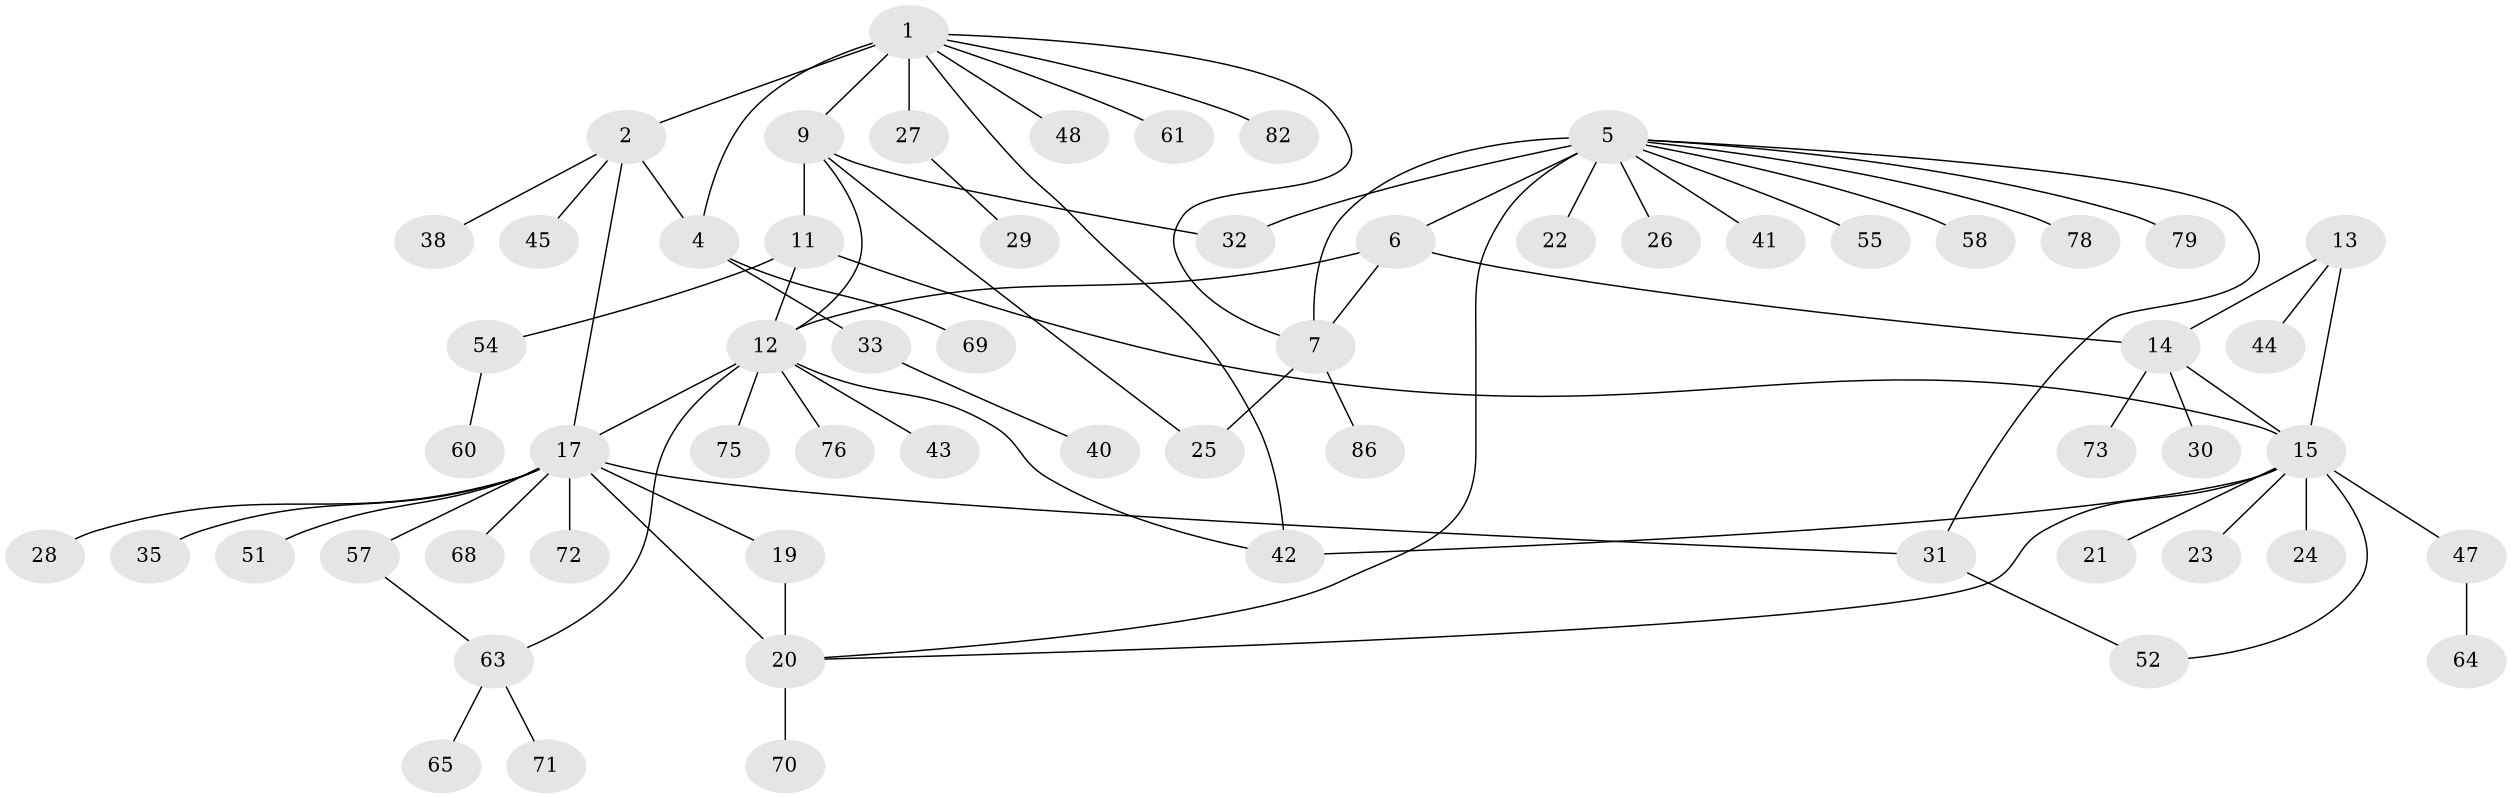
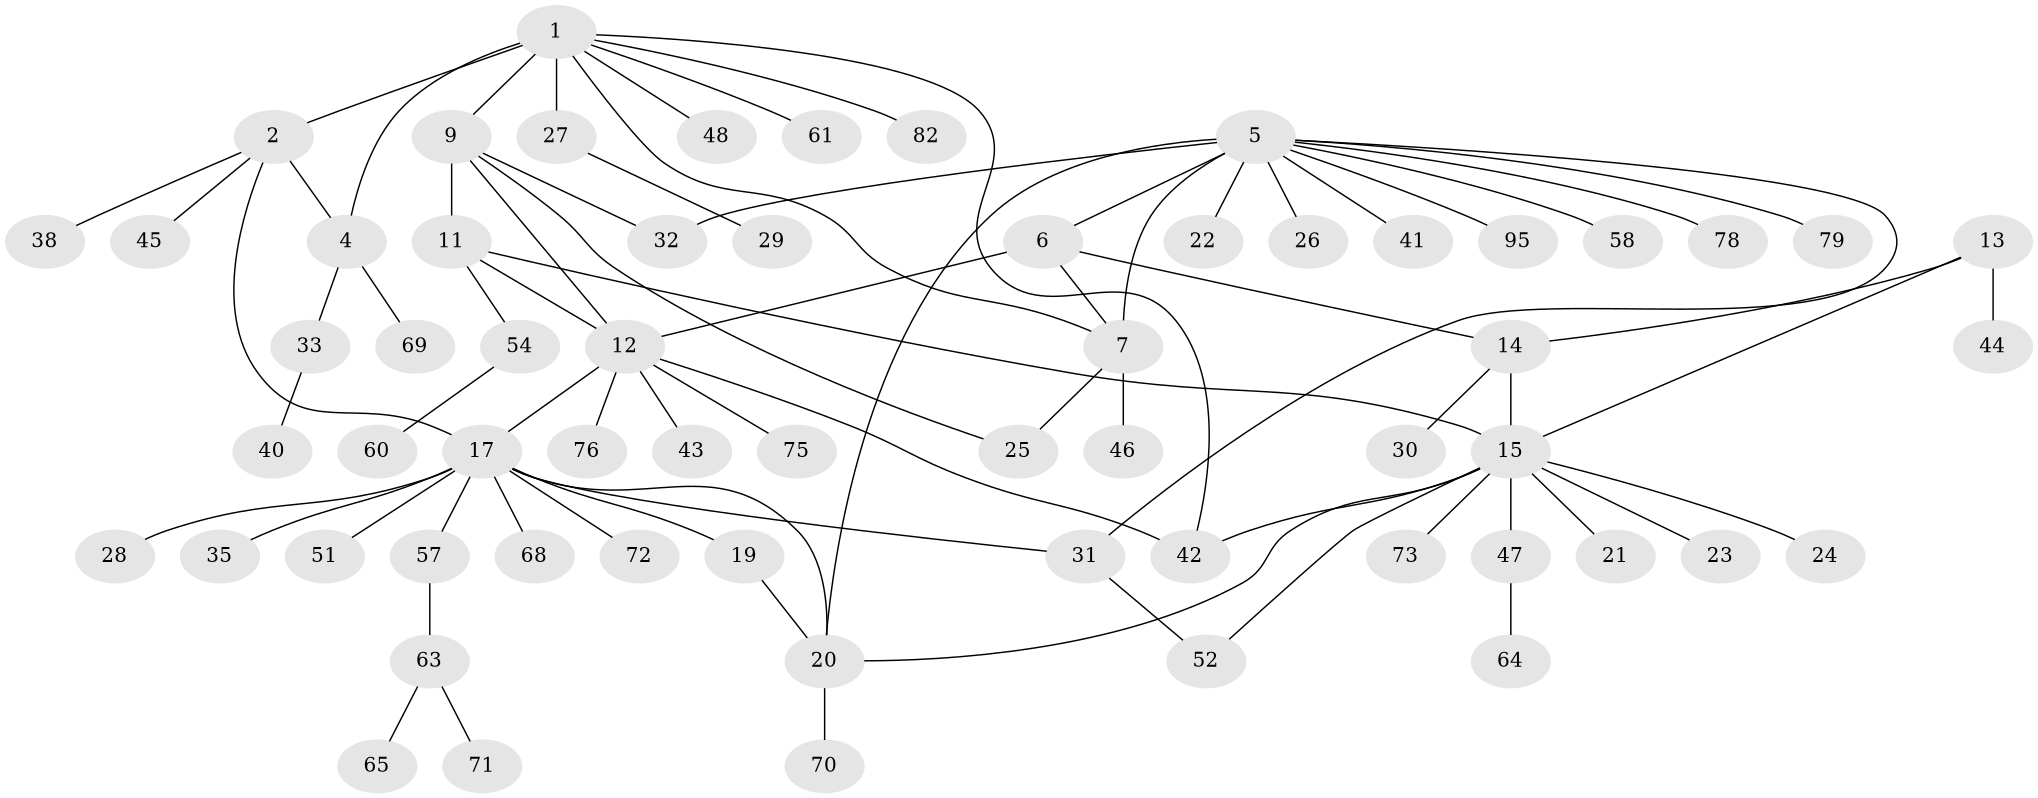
node "55": label "55" -> "95"
edge "14" -- "73": now "15" -- "73"
node "86": label "86" -> "46"
edge "12" -- "63": removed
